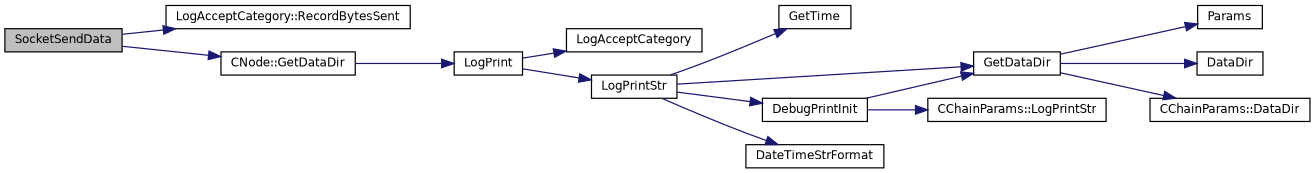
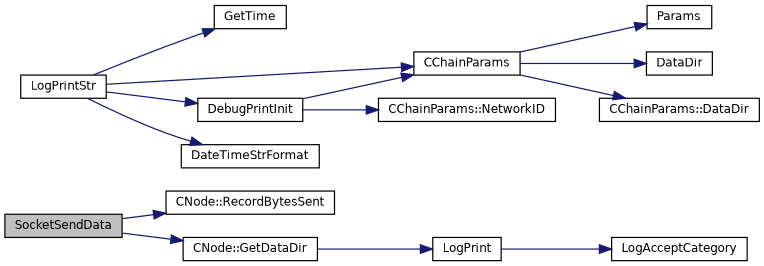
node "LogAcceptCategory::RecordBytesSent": label "LogAcceptCategory::RecordBytesSent" -> "CNode::RecordBytesSent"
node "GetDataDir": label "GetDataDir" -> "CChainParams"
edge "LogPrint" -> "LogPrintStr": removed
node "CChainParams::LogPrintStr": label "CChainParams::LogPrintStr" -> "CChainParams::NetworkID"
